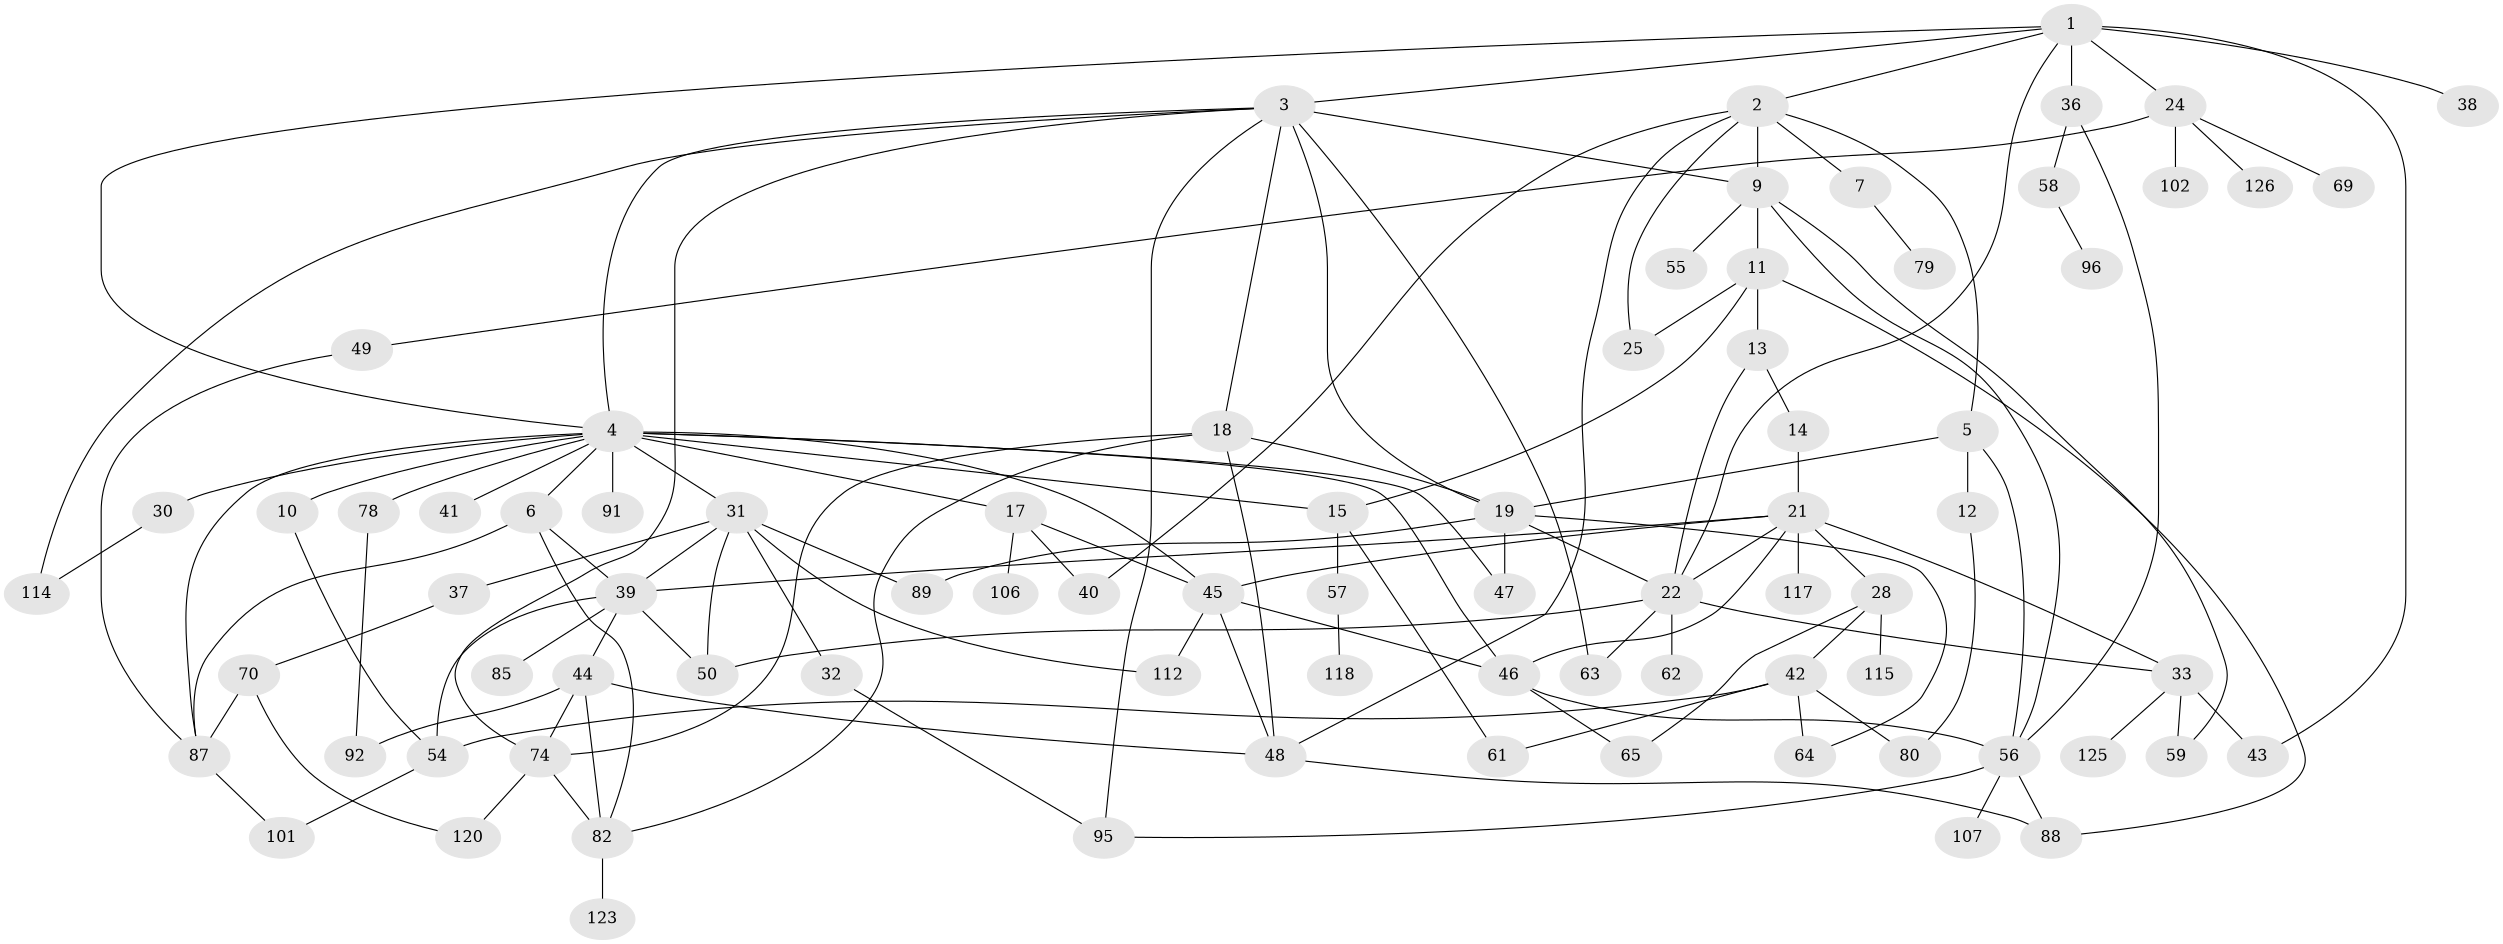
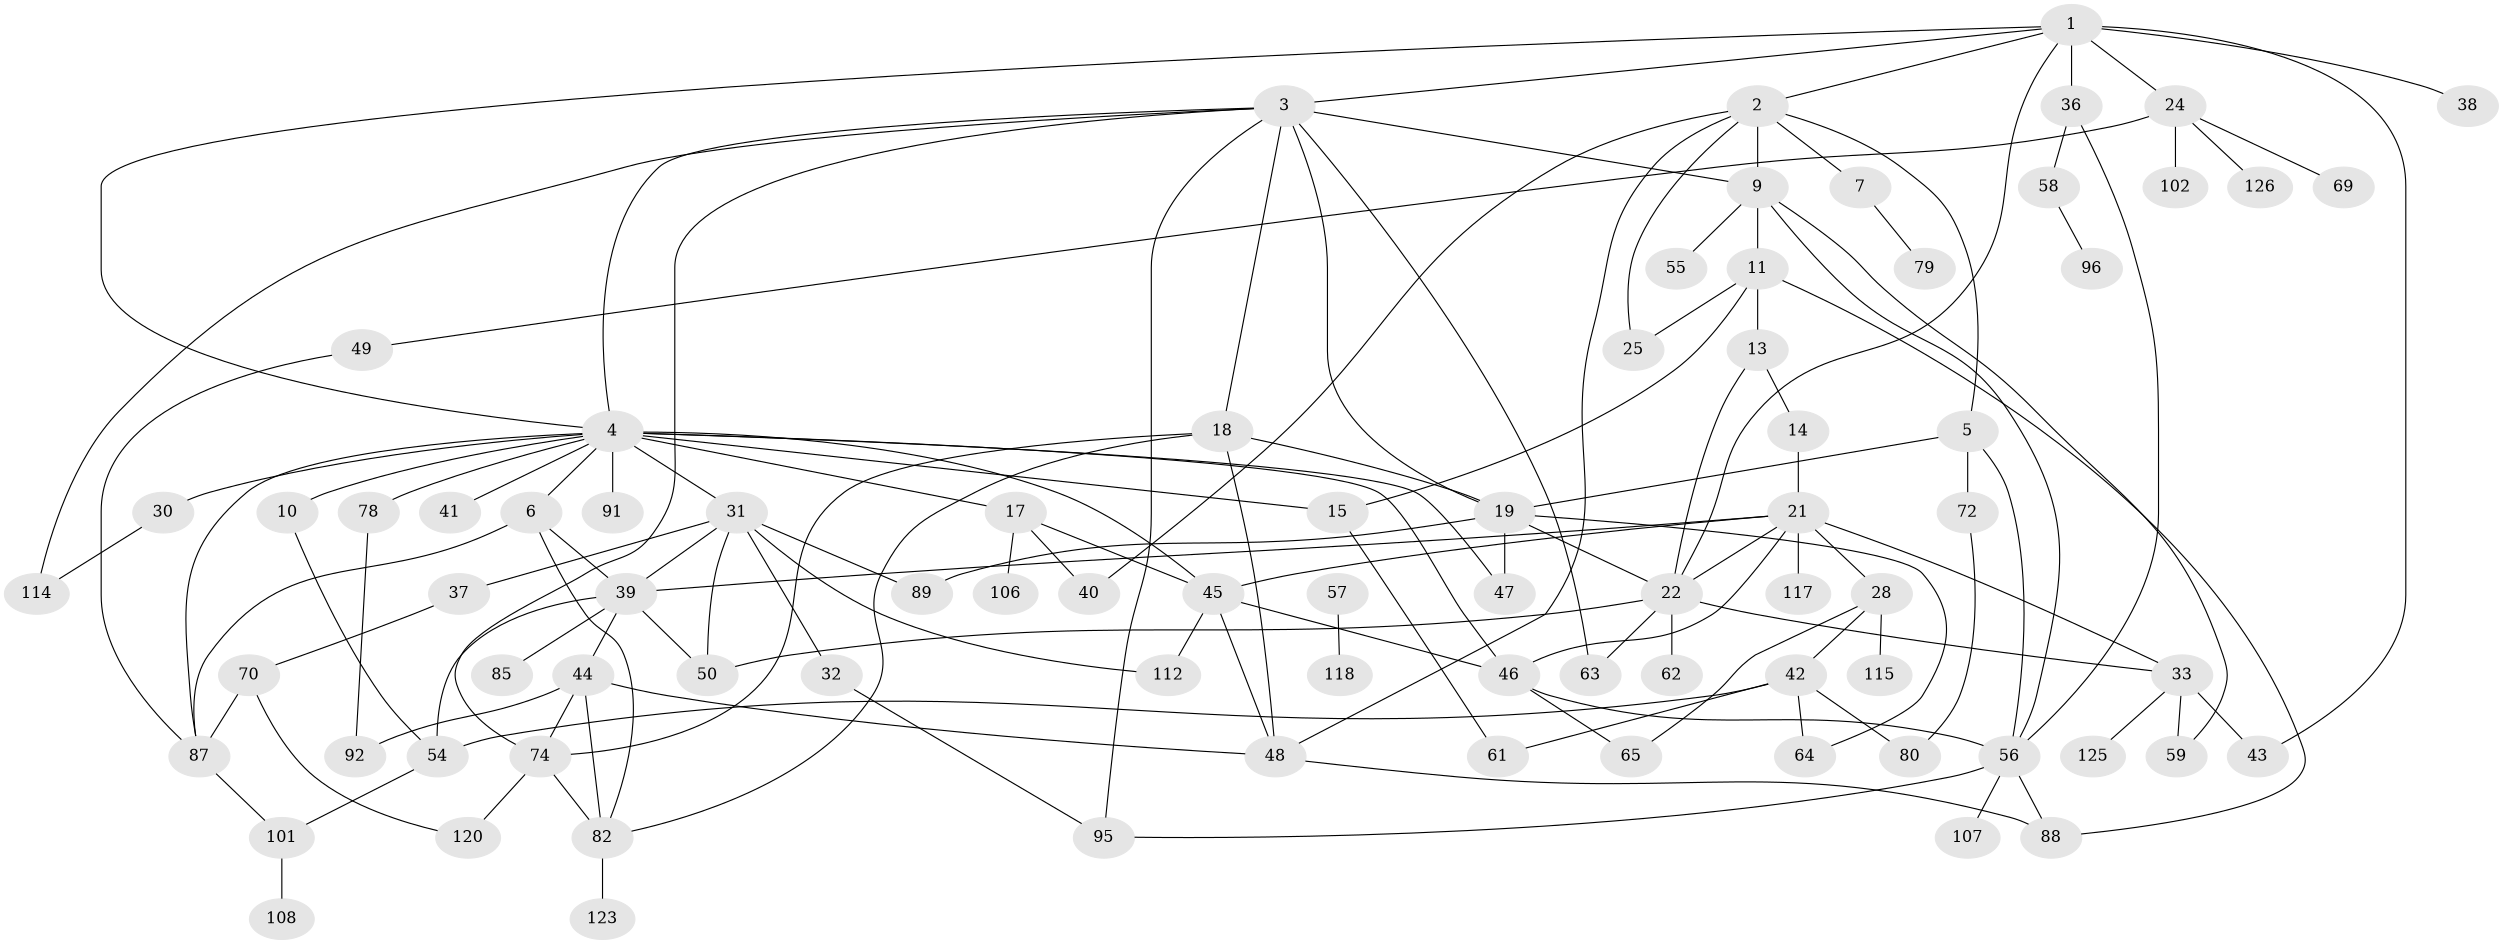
node "12": label "12" -> "72"
edge "15" -- "57": removed
node "108": added
